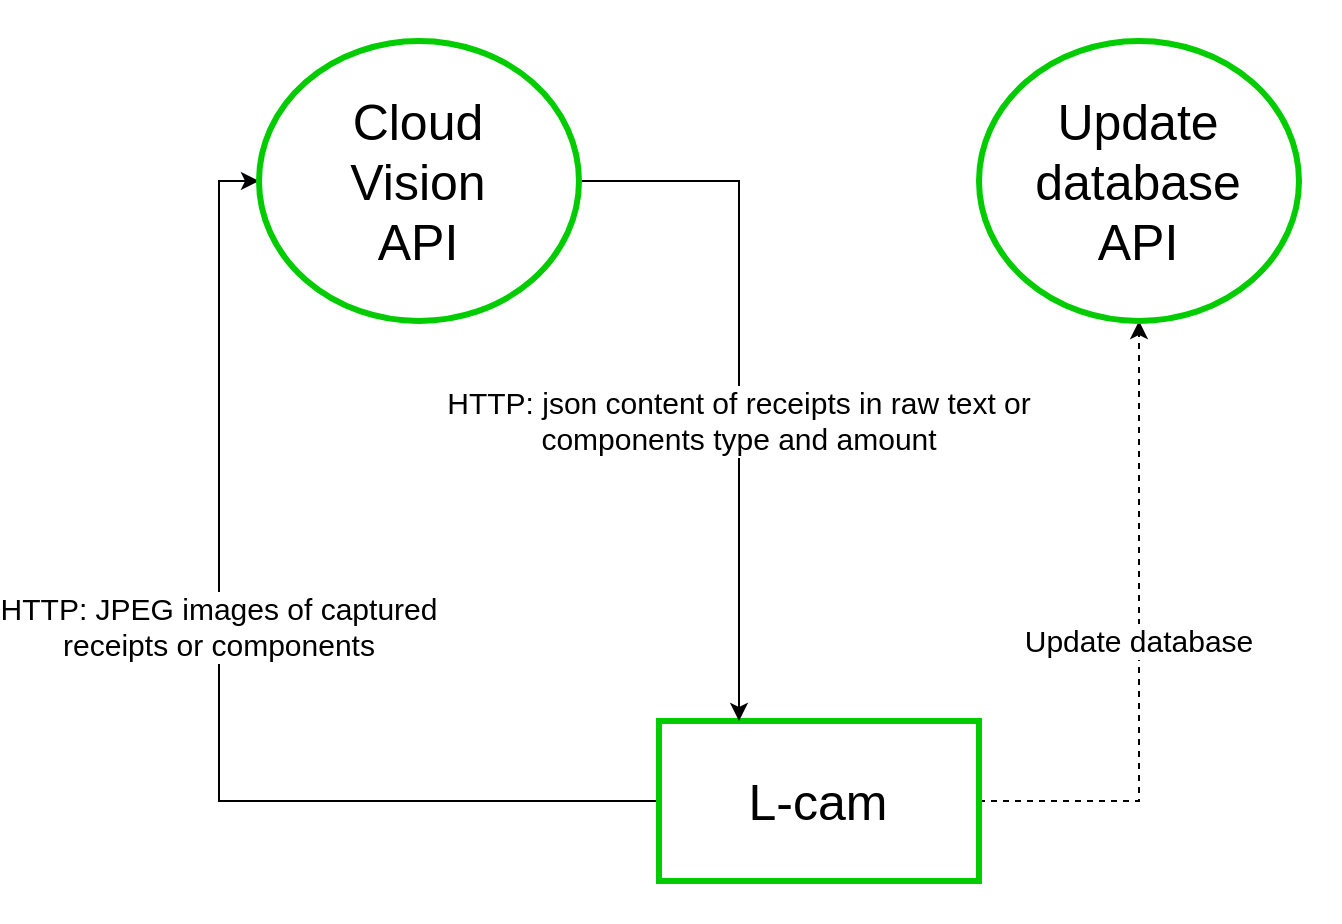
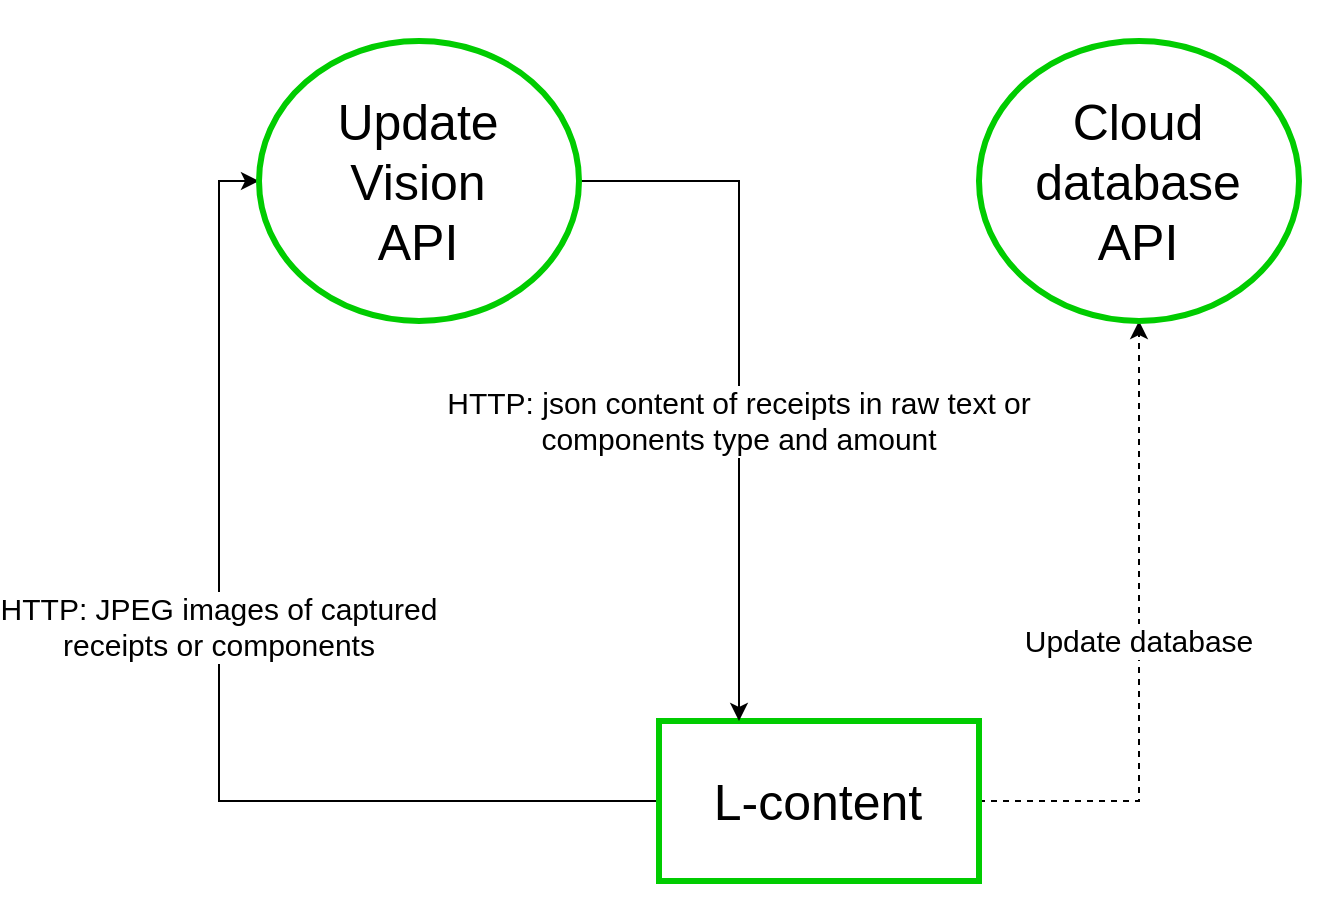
node "Cloud Vision API": label "Cloud Vision API" -> "Update Vision API"
node "Update database API": label "Update database API" -> "Cloud database API"
node "L-cam": label "L-cam" -> "L-content"
